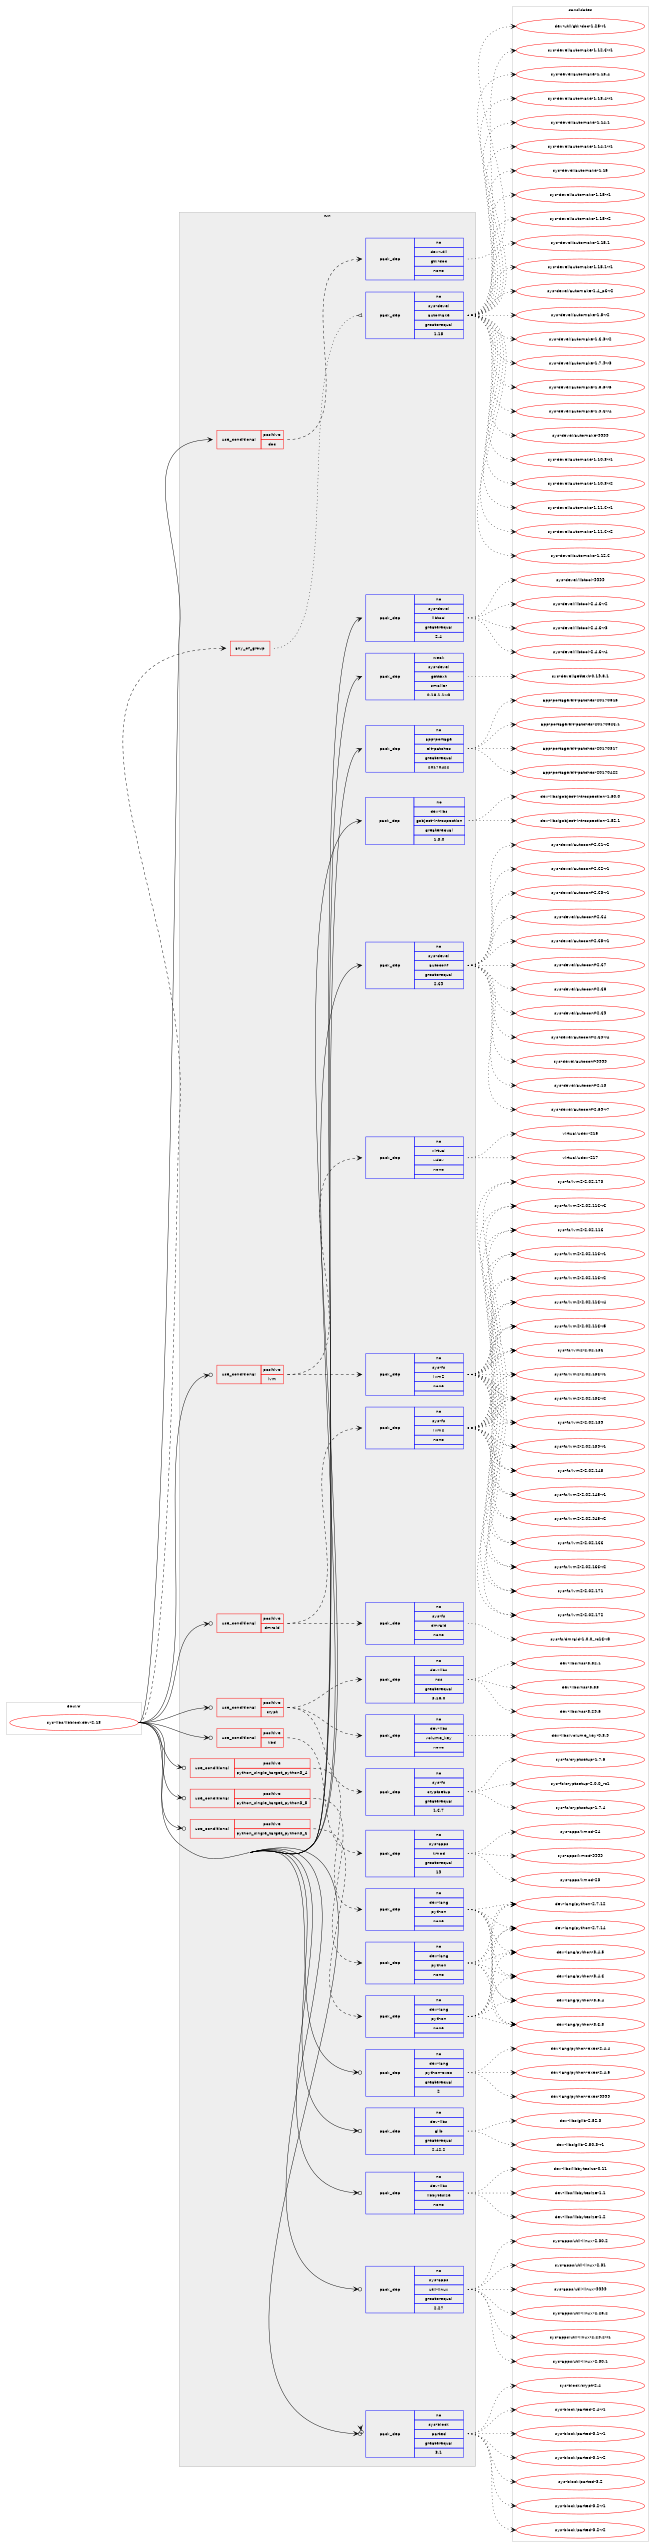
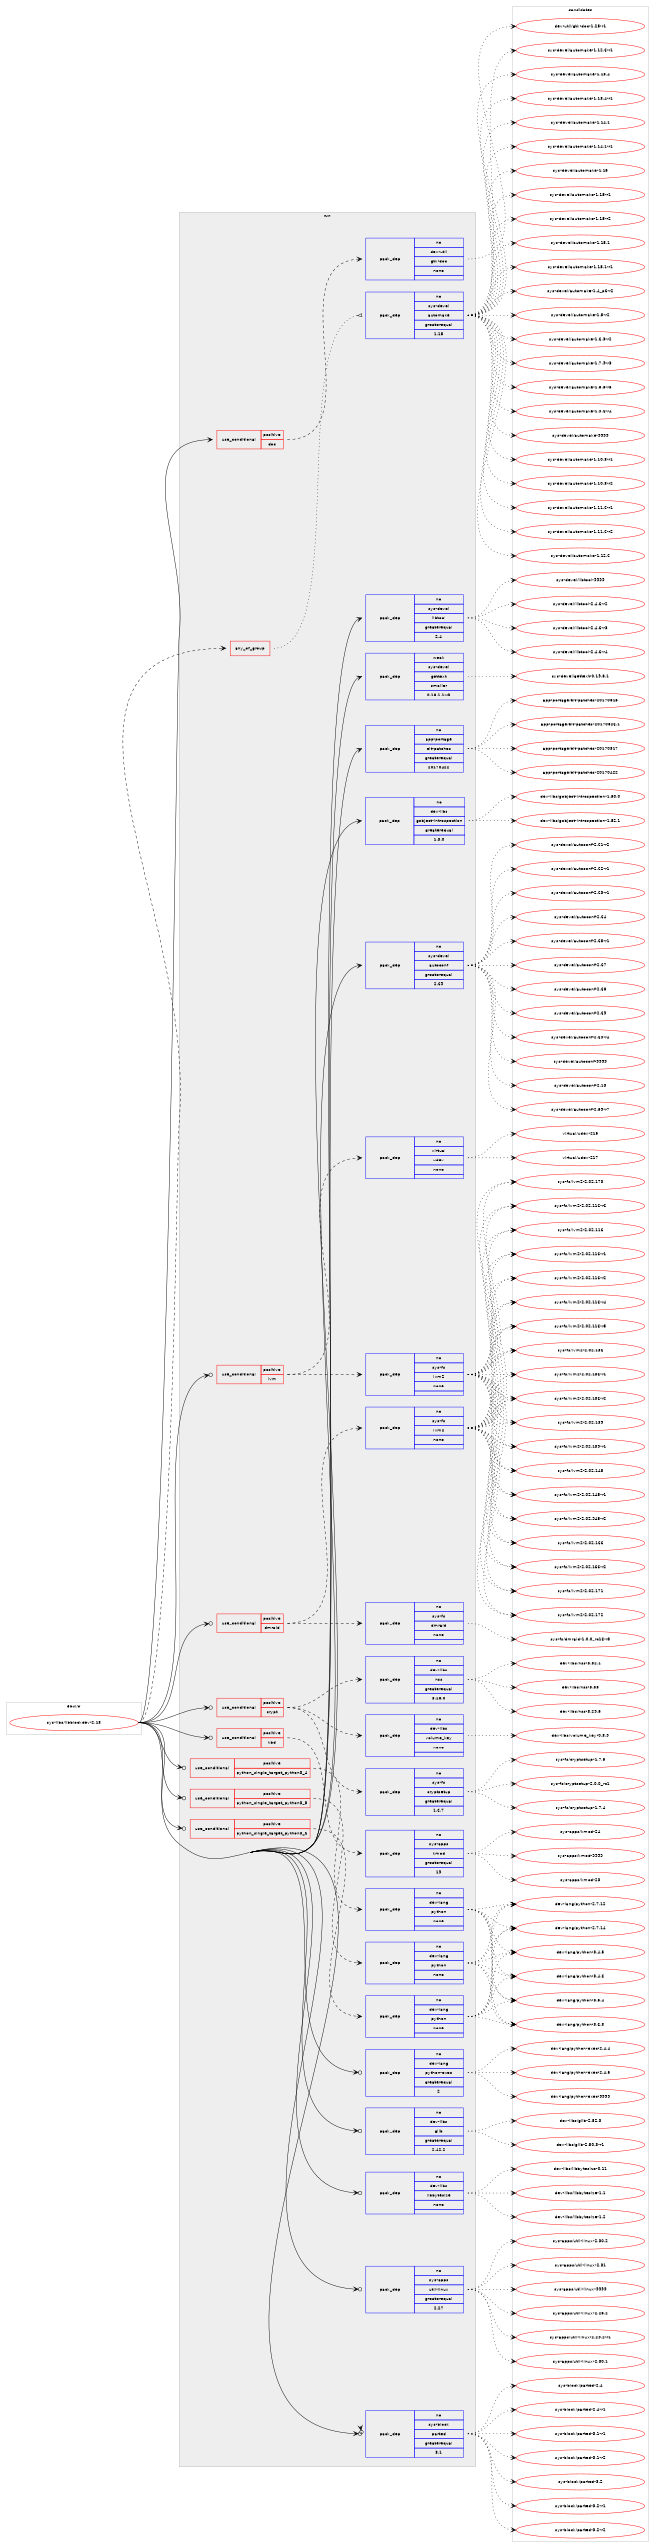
node "sys-block/crypt-2.4": label "sys-block/crypt-2.4" -> "sys-block/parted-2.4"
